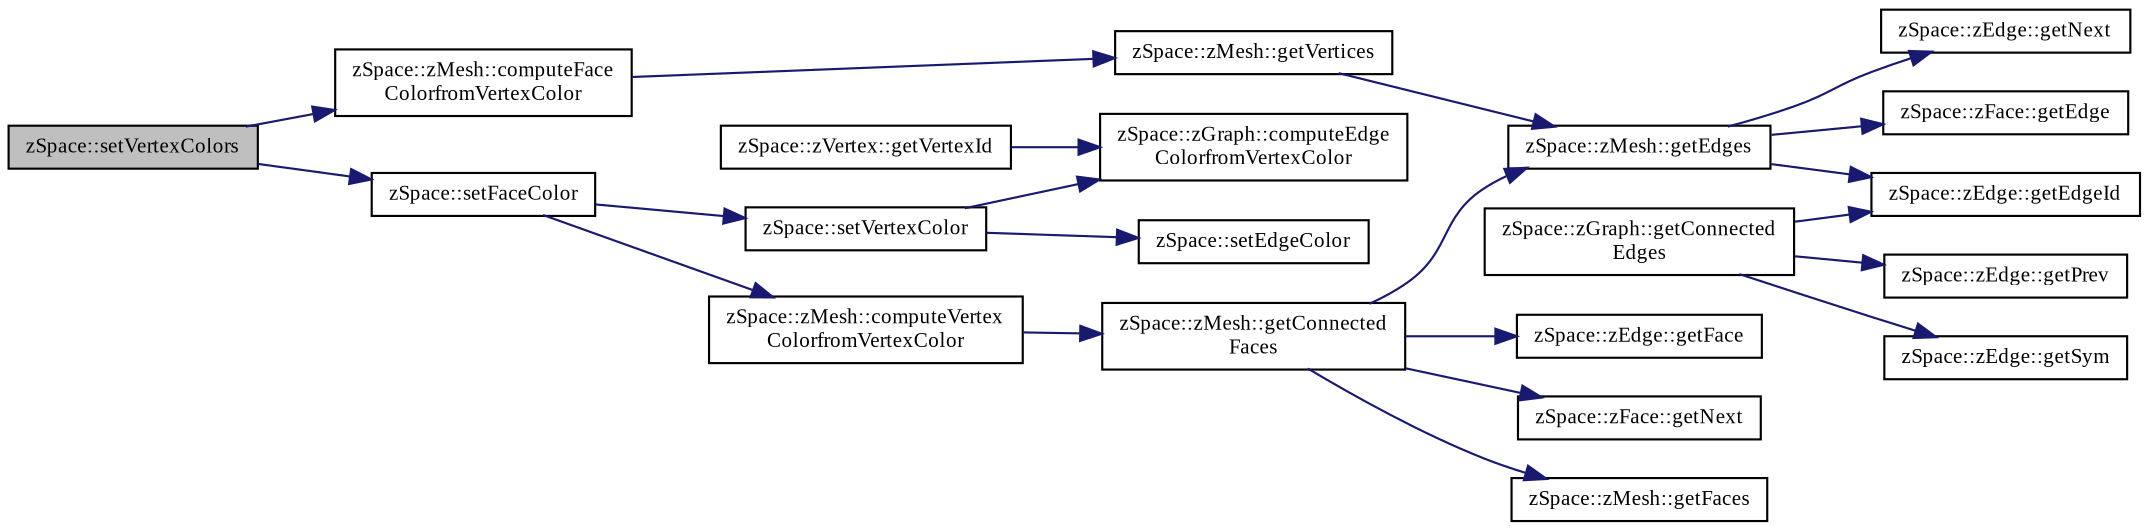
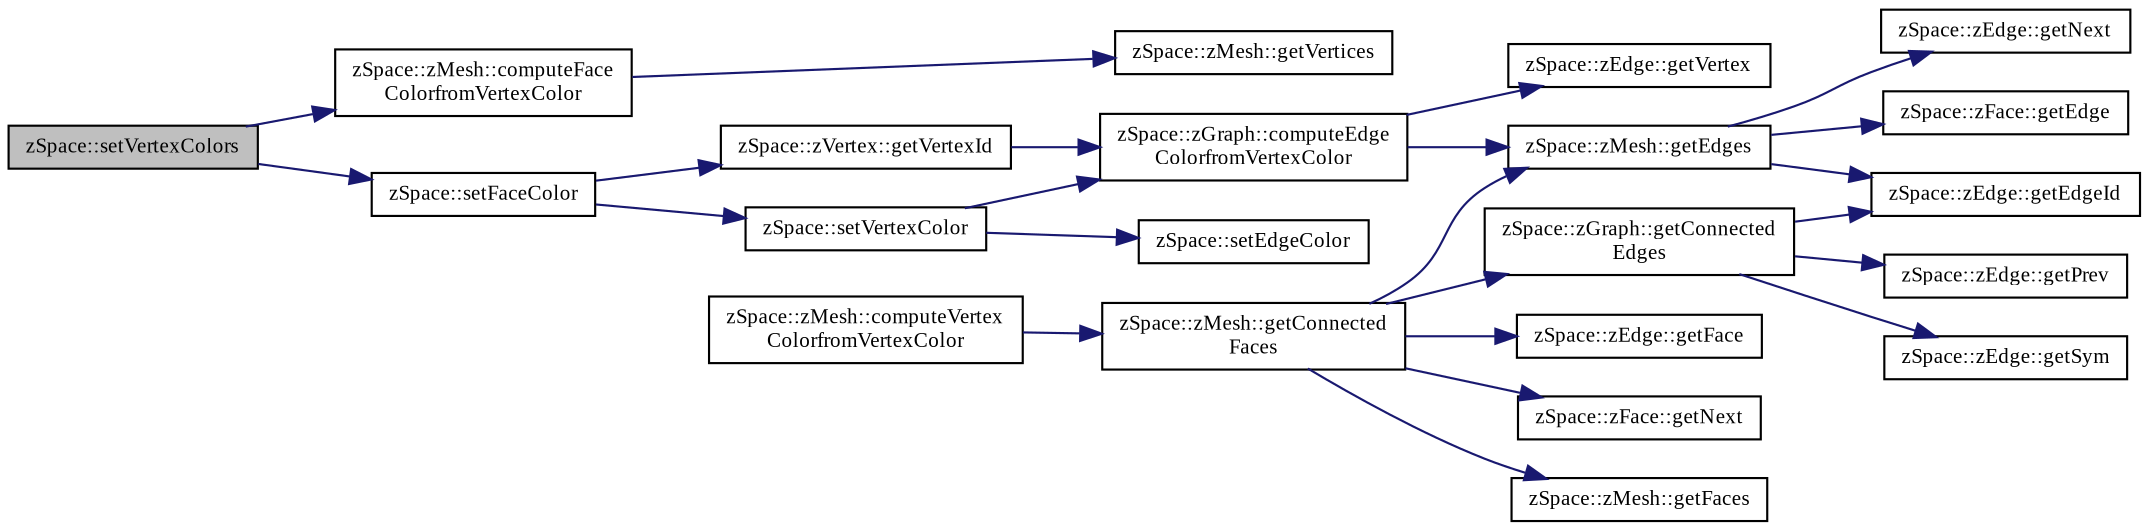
node "zSpace::zEdge::getVertex": added
edge "zSpace::zMesh::getVertices" -> "zSpace::zMesh::getEdges": now "zSpace::zGraph::computeEdge ColorfromVertexColor" -> "zSpace::zMesh::getEdges"
edge "zSpace::setFaceColor" -> "zSpace::zMesh::computeVertex ColorfromVertexColor": now "zSpace::setFaceColor" -> "zSpace::zVertex::getVertexId"
edge "zSpace::zMesh::getConnected Faces" -> "zSpace::zGraph::getConnected Edges": added
